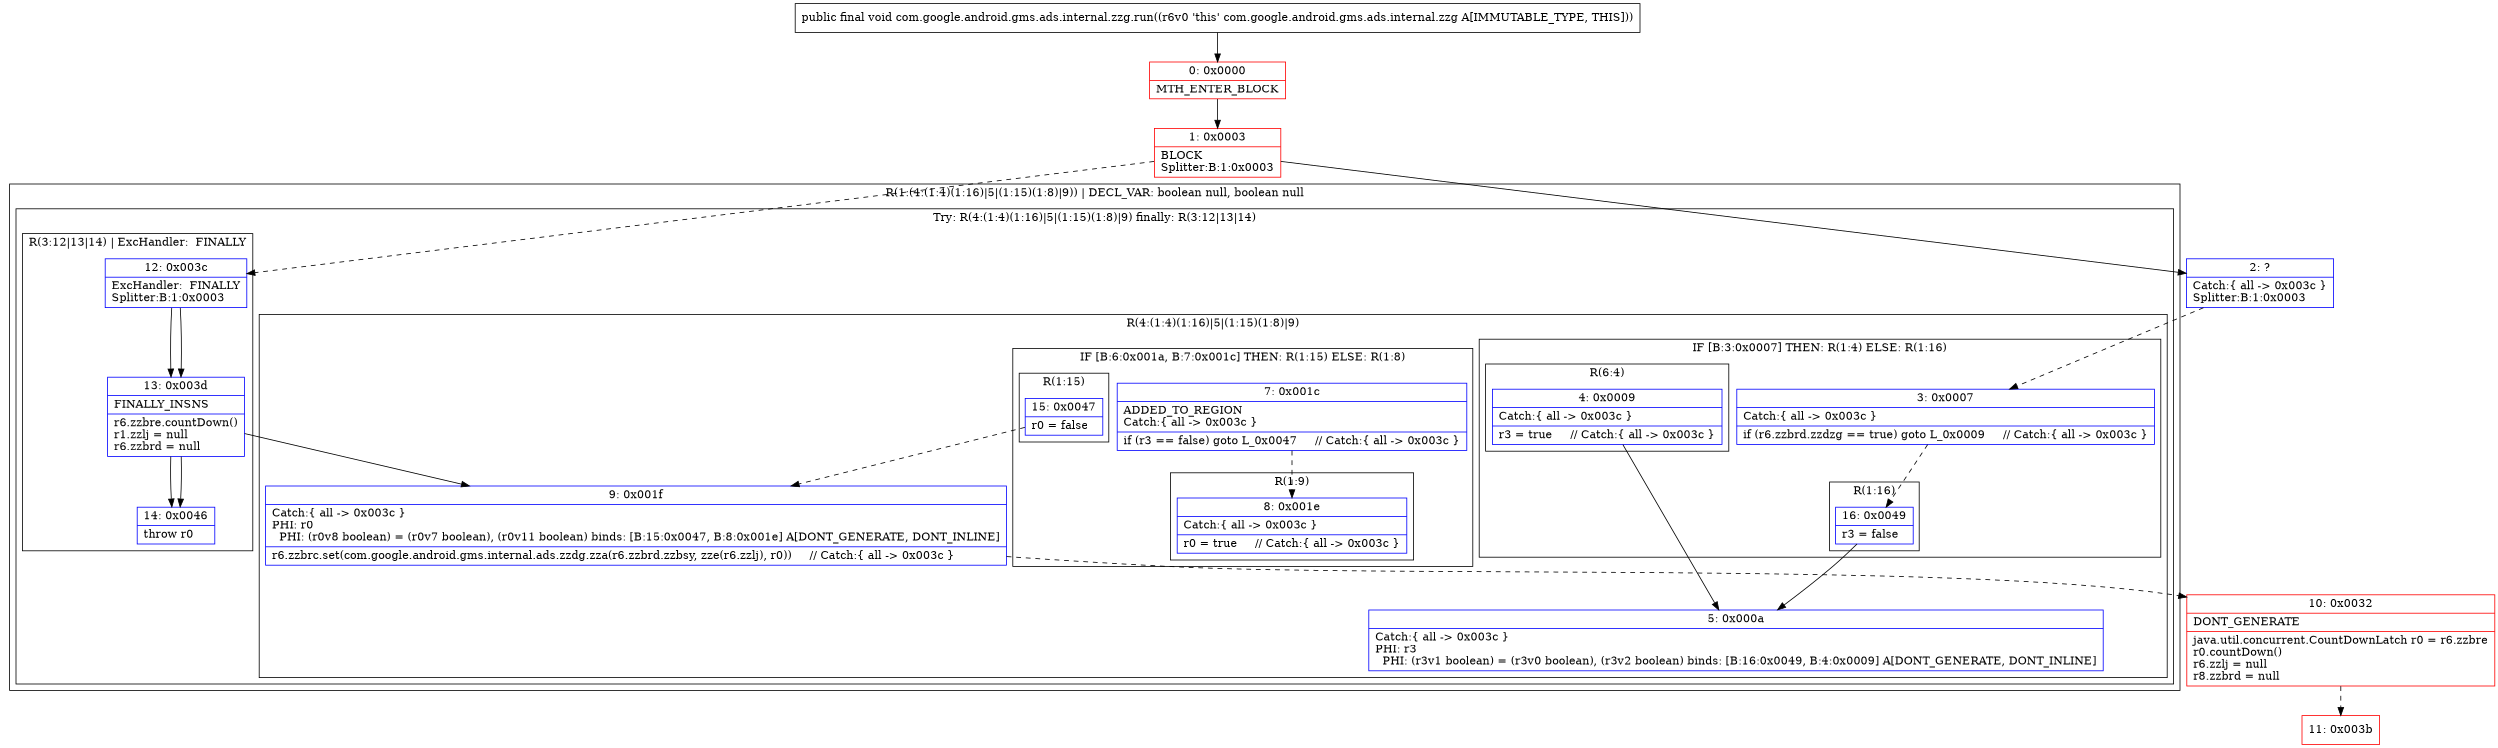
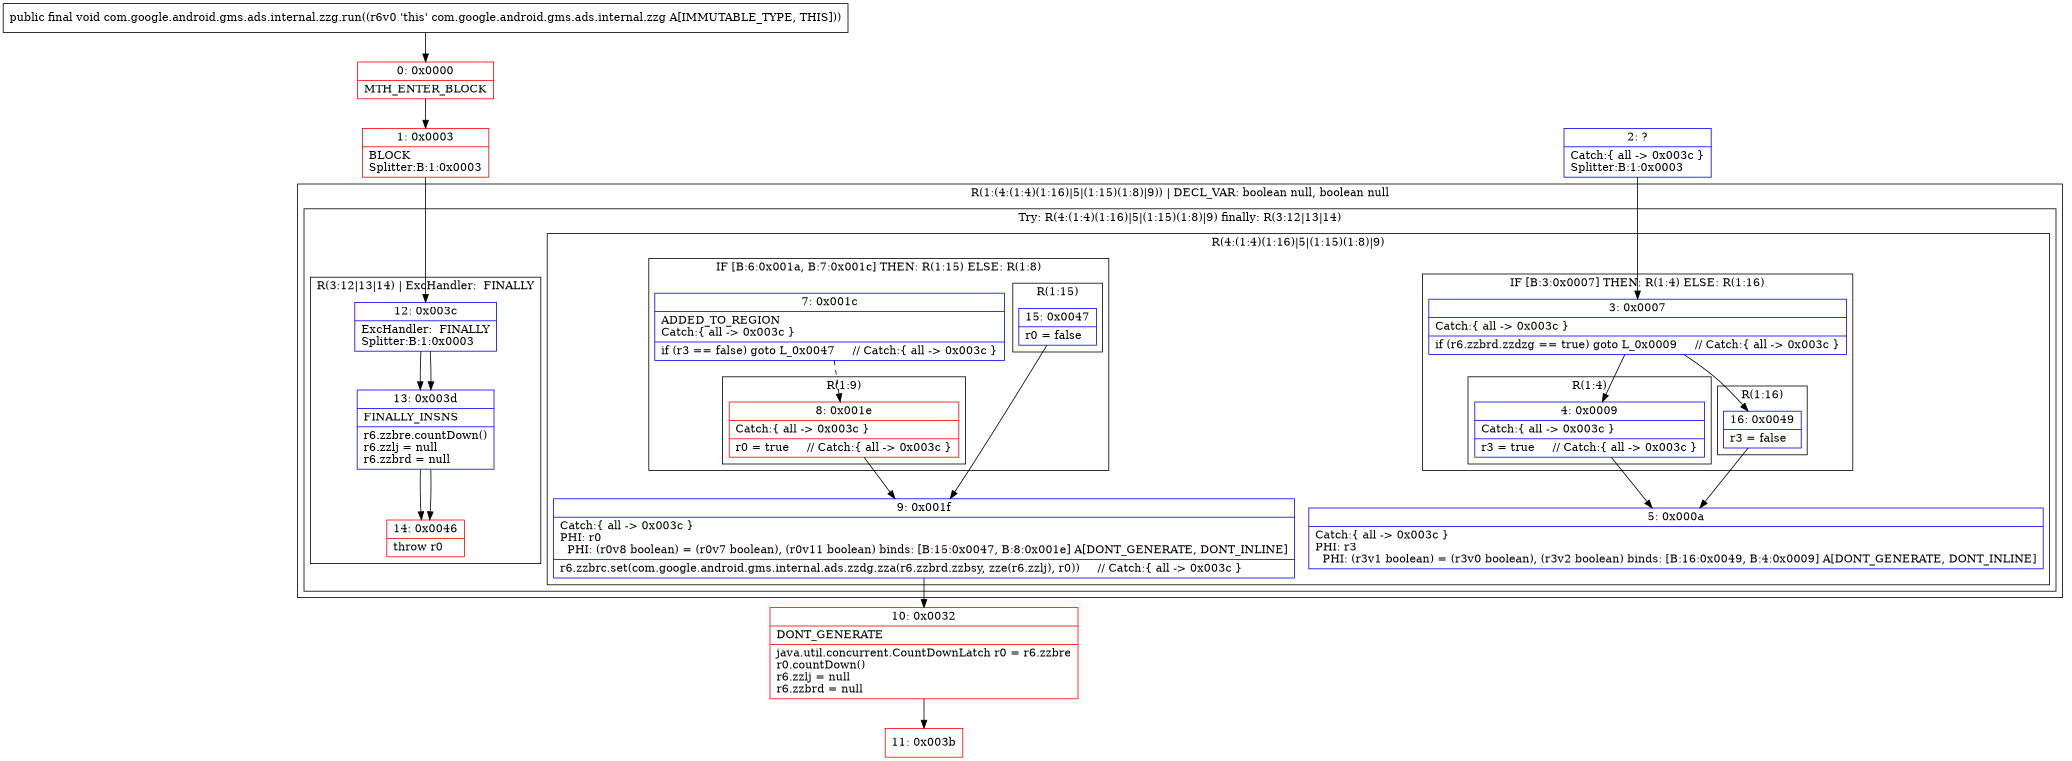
edge "1: 0x0003" -> "12: 0x003c": style dashed -> solid
edge "1: 0x0003" -> "2: ?": removed
edge "2: ?" -> "3: 0x0007": style dashed -> solid
edge "3: 0x0007" -> "4: 0x0009": added
cluster "R(6:4)": label "R(6:4)" -> "R(1:4)"
node "13: 0x003d": text "r1.zzlj = null" -> "r6.zzlj = null"
edge "15: 0x0047" -> "9: 0x001f": style dashed -> solid
edge "13: 0x003d" -> "9: 0x001f": now "8: 0x001e" -> "9: 0x001f"
edge "3: 0x0007" -> "16: 0x0049": style dashed -> solid
node "14: 0x0046": color blue -> red
node "8: 0x001e": color blue -> red
edge "9: 0x001f" -> "10: 0x0032": style dashed -> solid
node "10: 0x0032": text "r8.zzbrd = null" -> "r6.zzbrd = null"
edge "10: 0x0032" -> "11: 0x003b": style dashed -> solid
